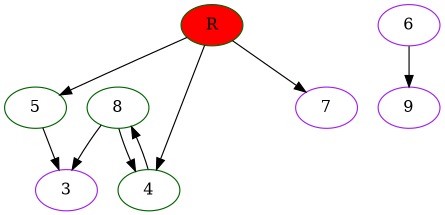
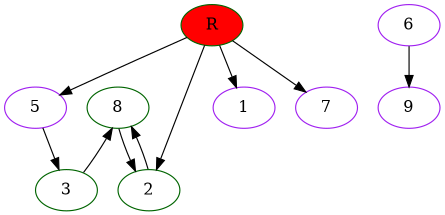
node "5": color darkgreen -> purple
node "1": added
edge "8" -> "3": reversed
node "3": color purple -> darkgreen
node "4": label "4" -> "2"
